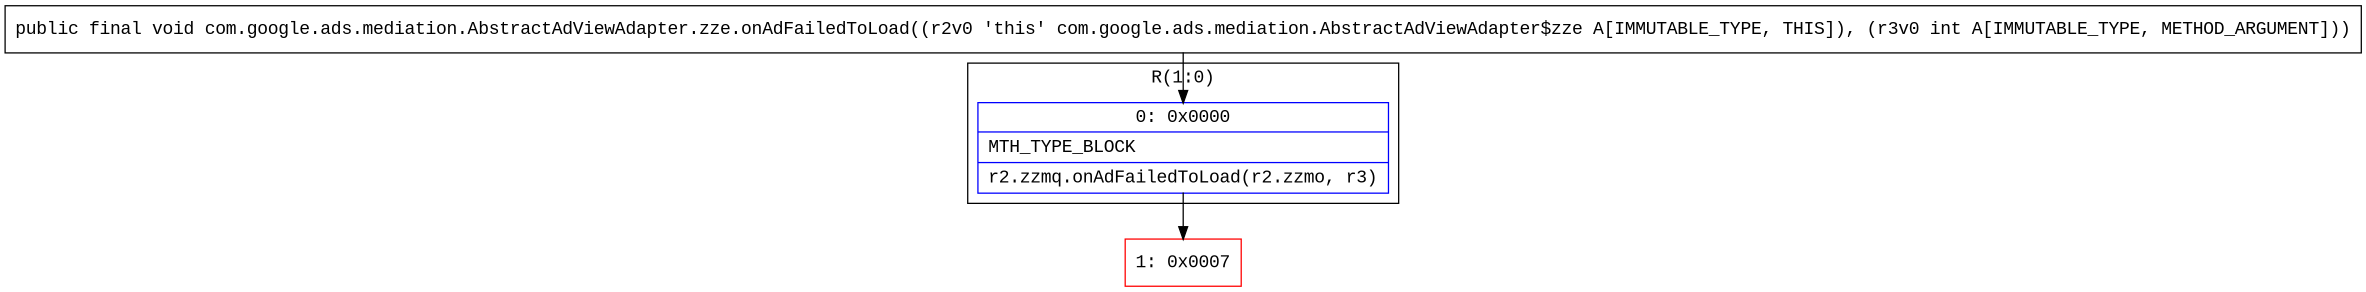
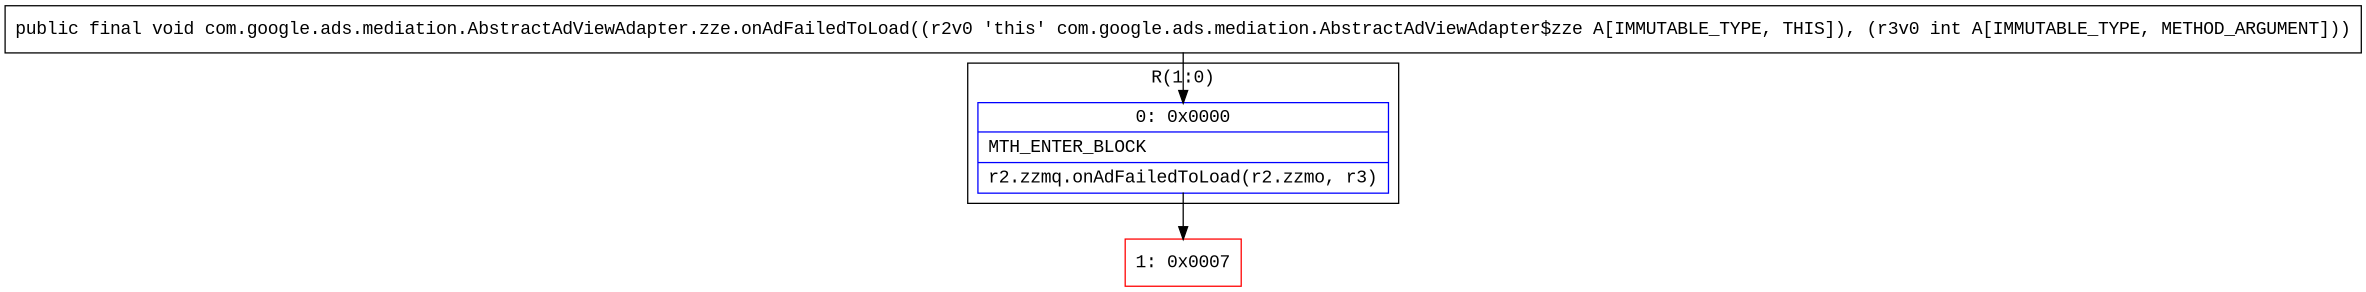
node "0: 0x0000": text "MTH_TYPE_BLOCK" -> "MTH_ENTER_BLOCK"
